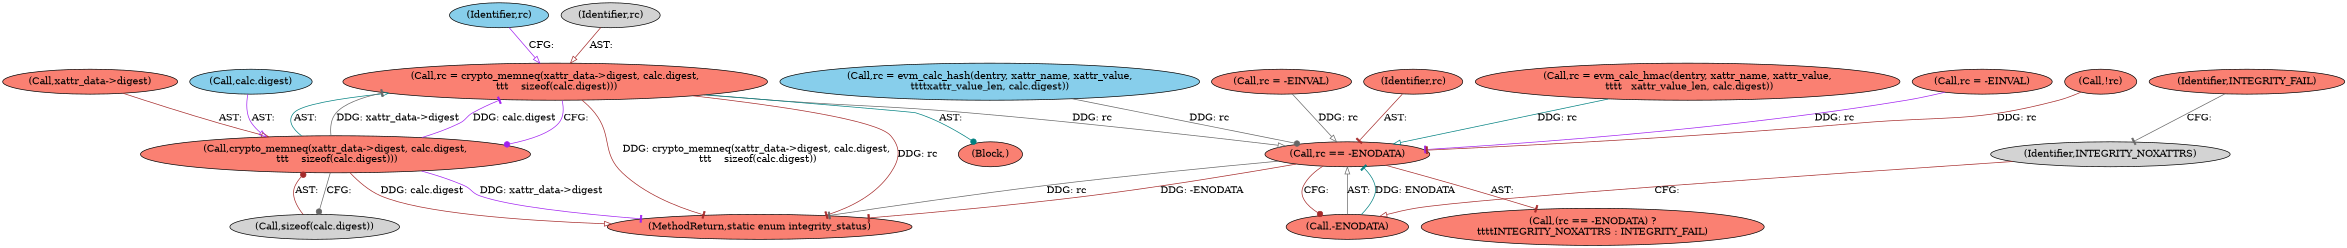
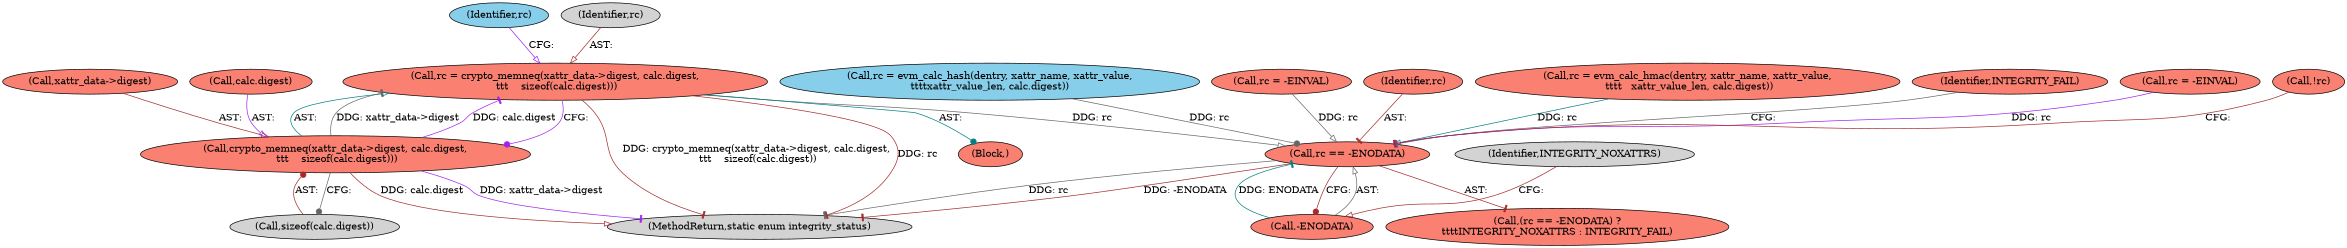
node "(Call,calc.digest)": fillcolor skyblue -> salmon
edge "(Identifier,INTEGRITY_FAIL)" -> "(Identifier,INTEGRITY_NOXATTRS)": now "(Identifier,INTEGRITY_FAIL)" -> "(Call,rc == -ENODATA)"
edge "(Call,!rc)" -> "(Call,rc == -ENODATA)": label "DDG: rc" -> "CFG: "
node "(MethodReturn,static enum integrity_status)": fillcolor salmon -> lightgrey
